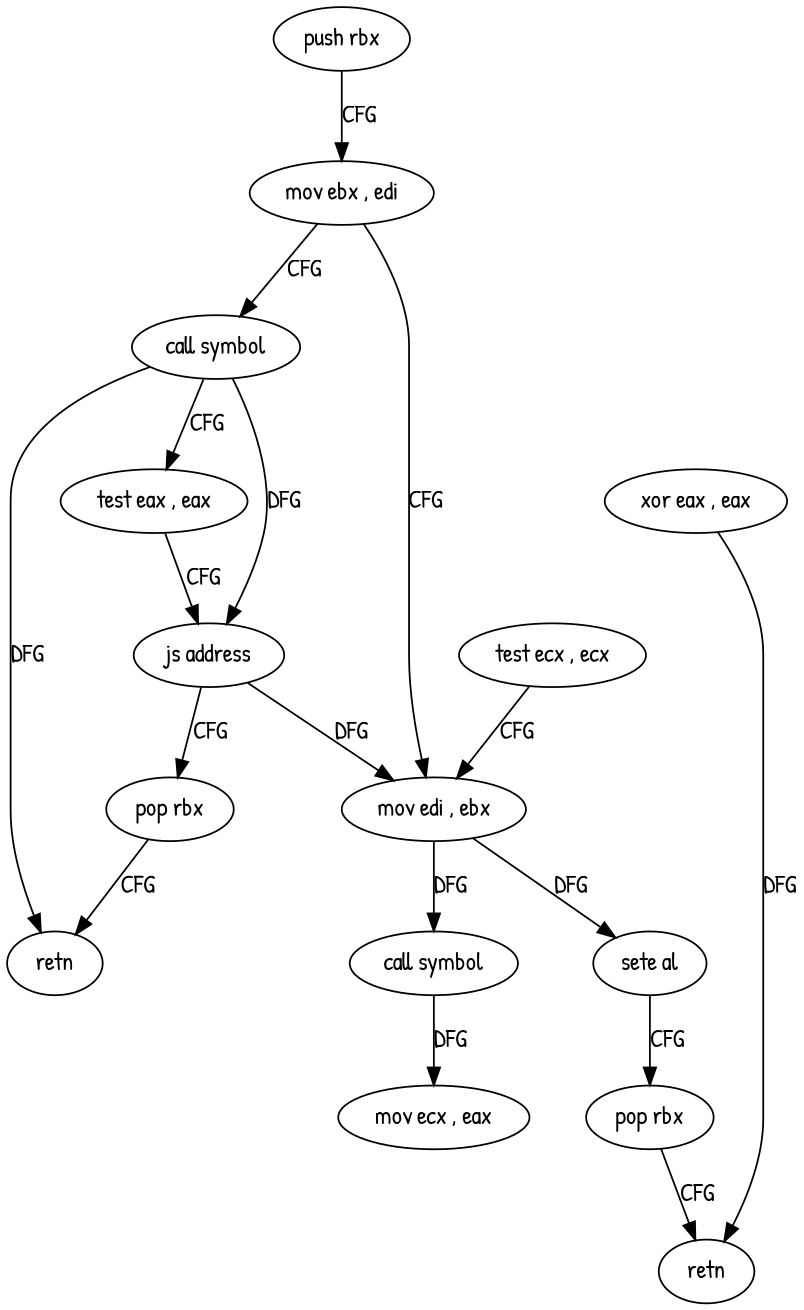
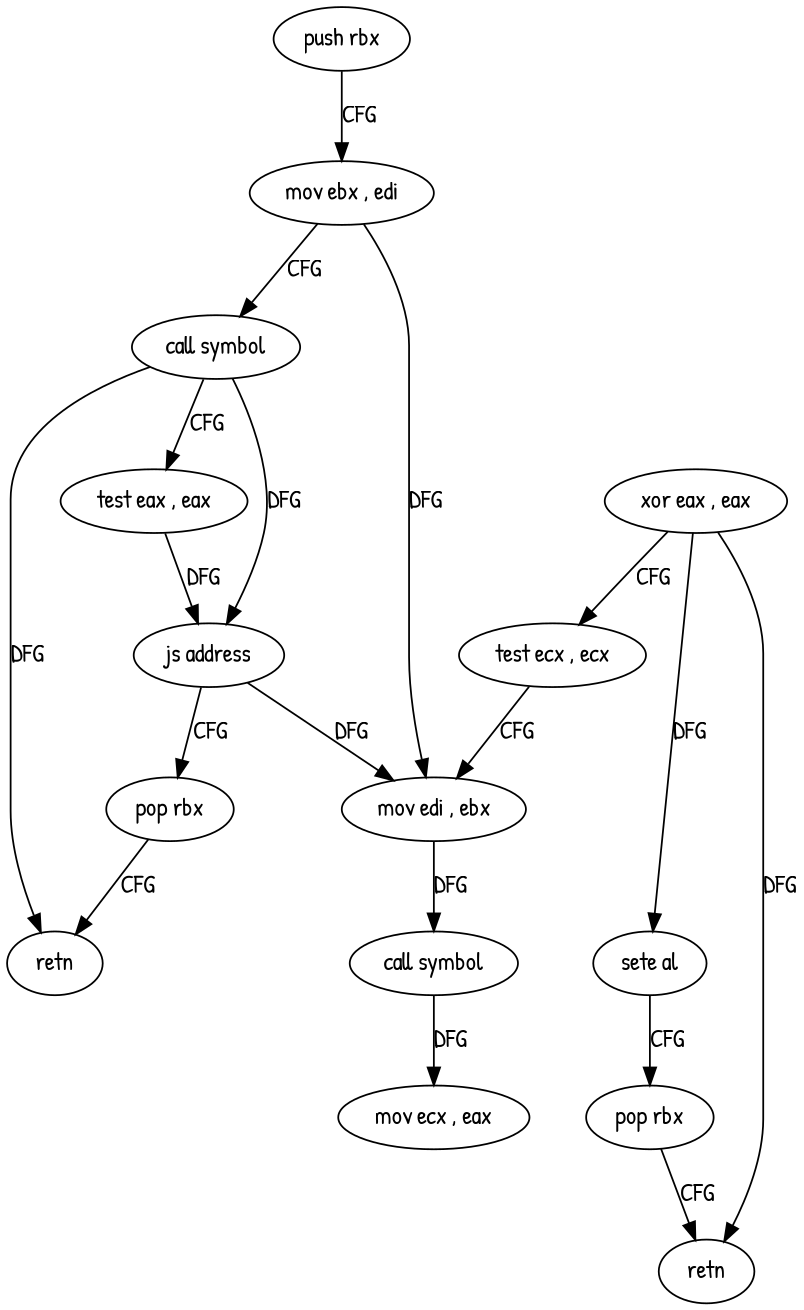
edge "mov ebx , edi" -> "mov edi , ebx": label "CFG" -> "DFG"
edge "xor eax , eax" -> "test ecx , ecx": added, label "CFG"
edge "test eax , eax" -> "js address": label "CFG" -> "DFG"
edge "mov edi , ebx" -> "sete al": now "xor eax , eax" -> "sete al"
